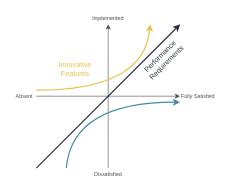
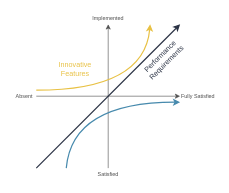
node "Dissatisfied": label "Dissatisfied" -> "Satisfied"
